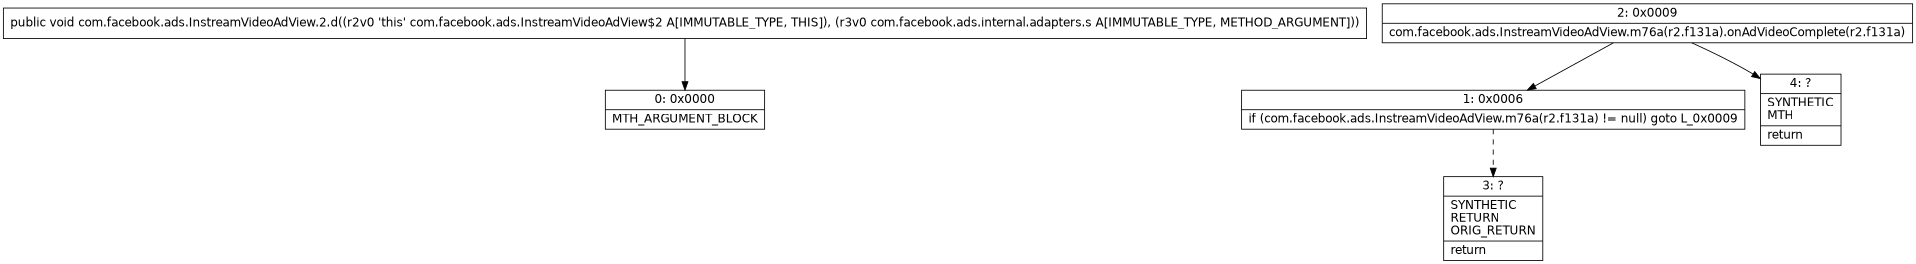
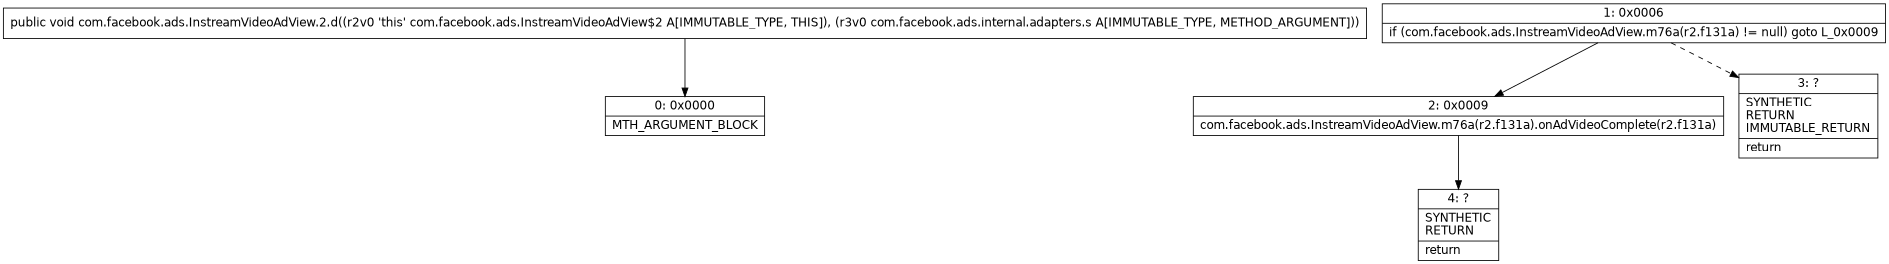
edge "2: 0x0009" -> "1: 0x0006": reversed
node "4: ?": text "MTH" -> "RETURN"
node "3: ?": text "ORIG_RETURN" -> "IMMUTABLE_RETURN"
